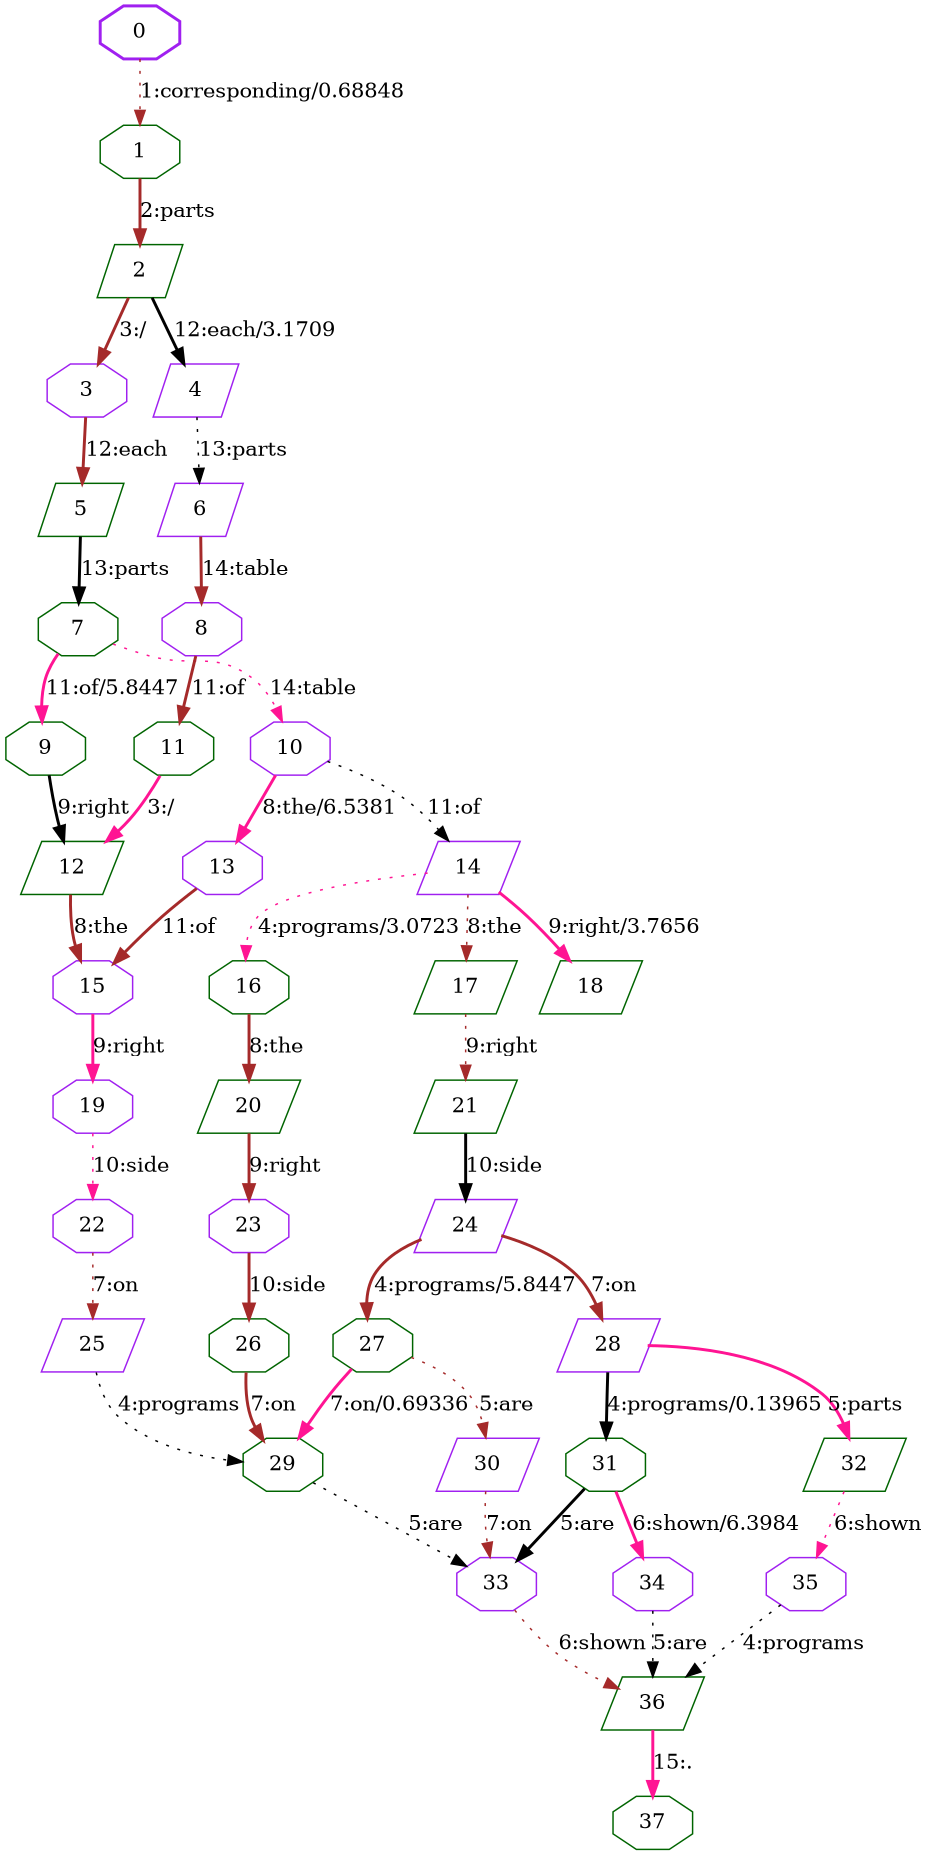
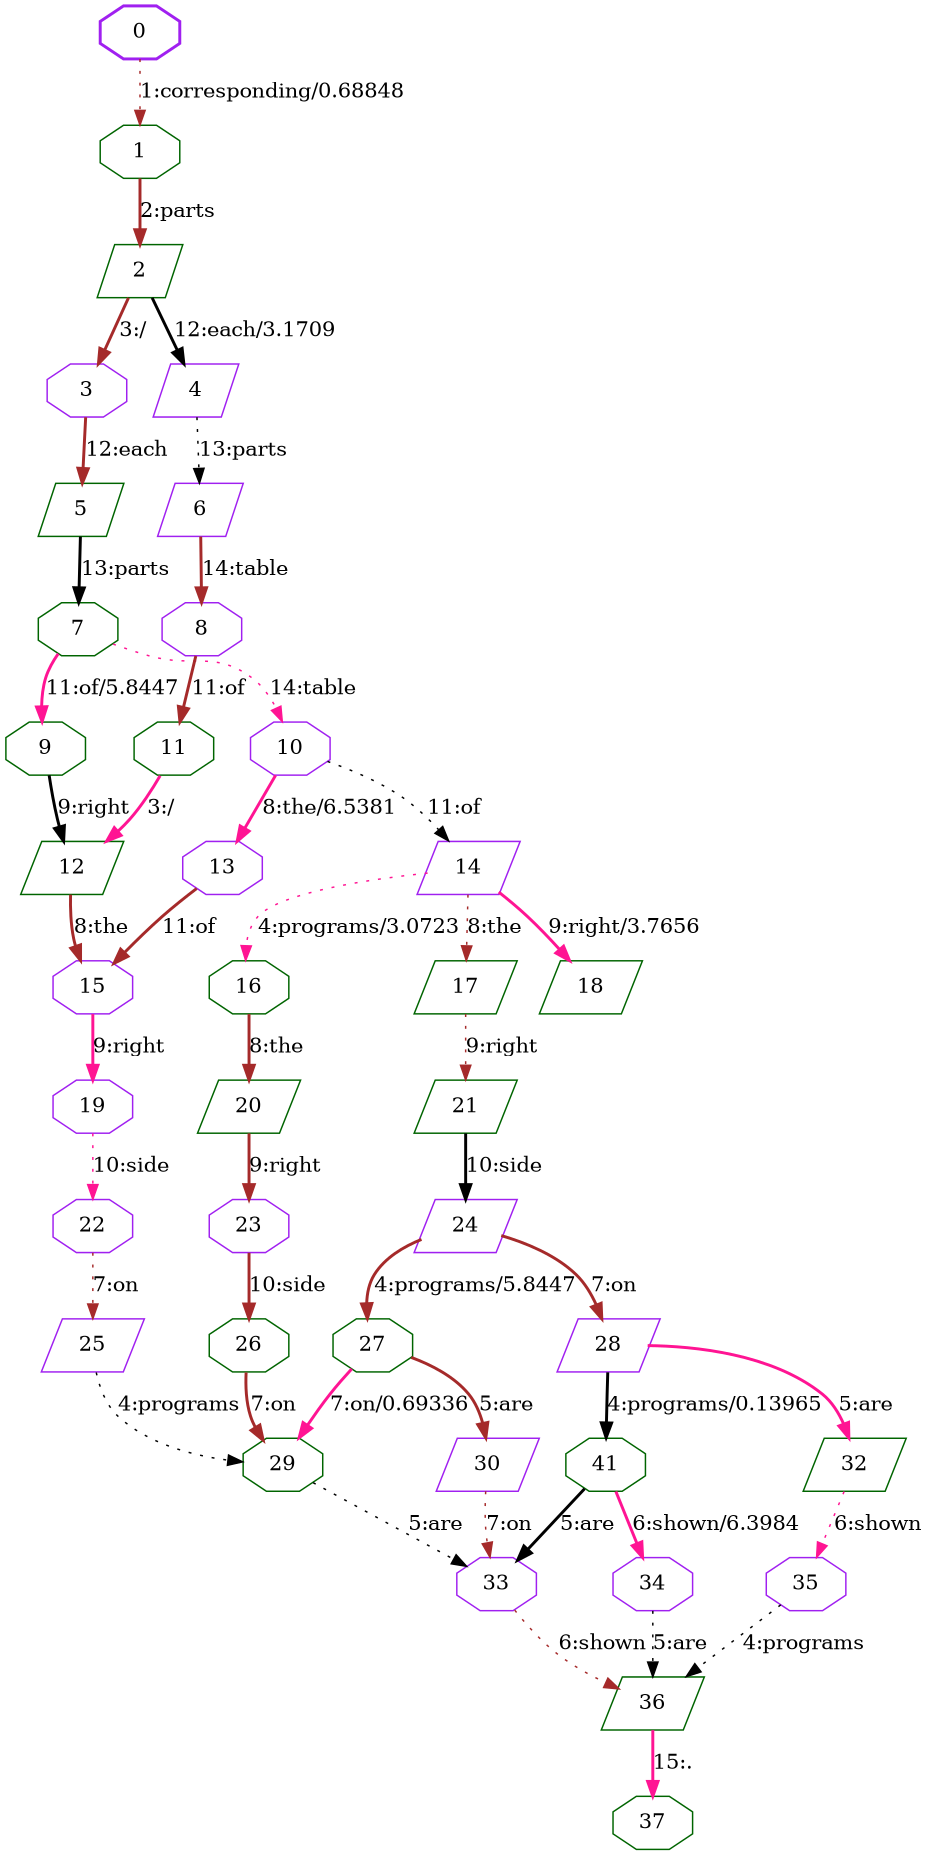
edge "27" -> "30": style dotted -> bold
edge "28" -> "32": label "5:parts" -> "5:are"
node "31": label "31" -> "41"
